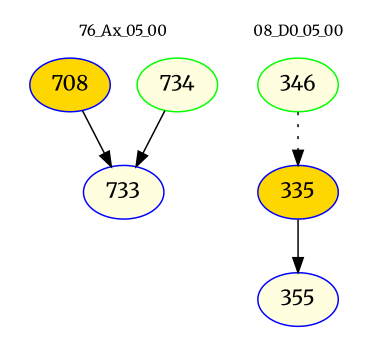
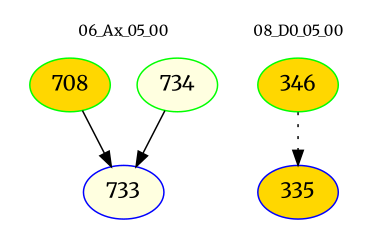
cluster "76_Ax_05_00": label "76_Ax_05_00" -> "06_Ax_05_00"
node "708": color blue -> green
node "346": fillcolor lightyellow -> gold
node "355": removed
